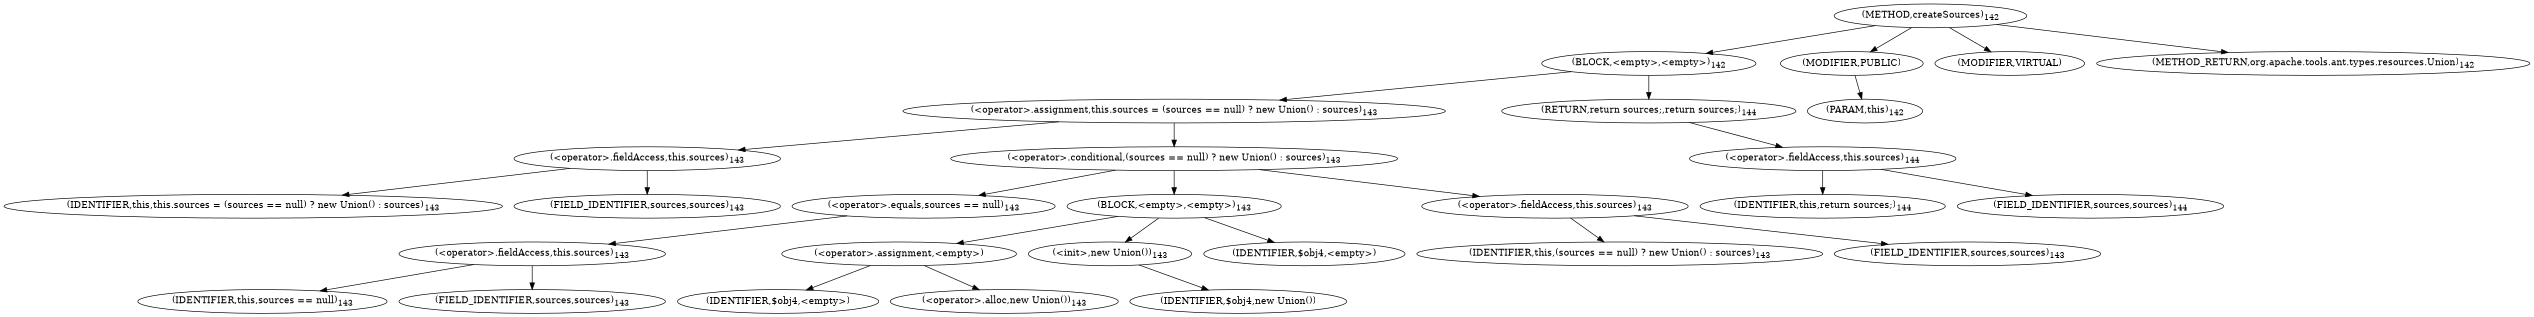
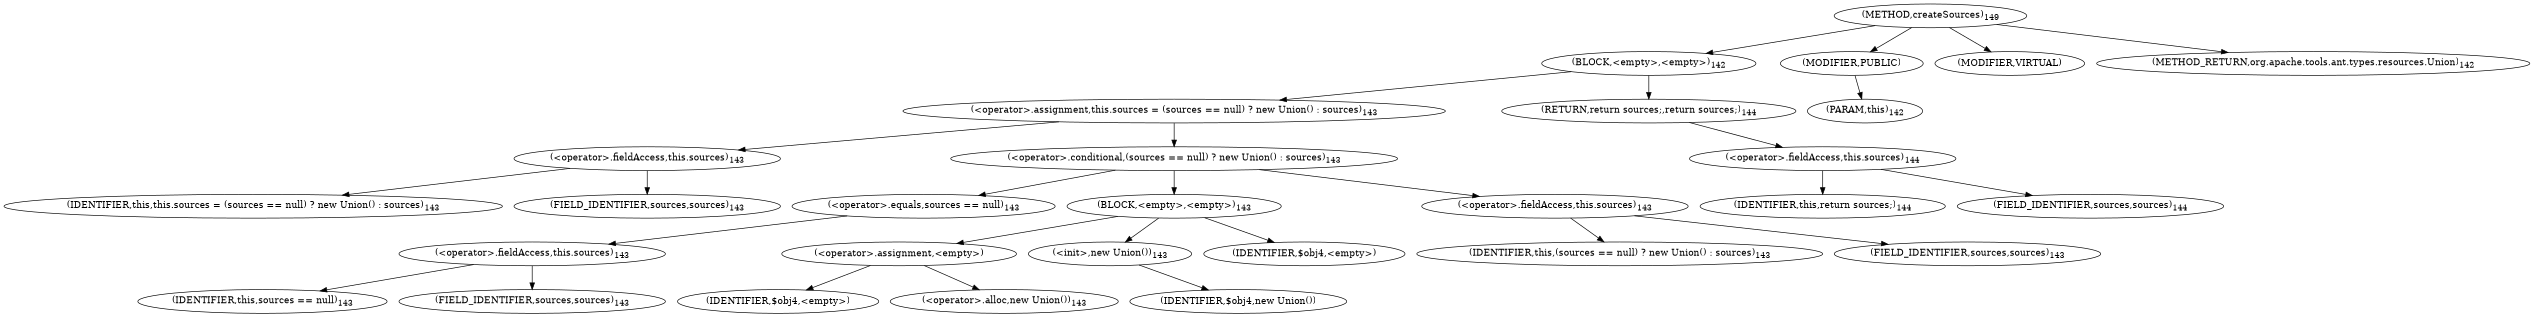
node "(METHOD,createSources)": text "142" -> "149"
